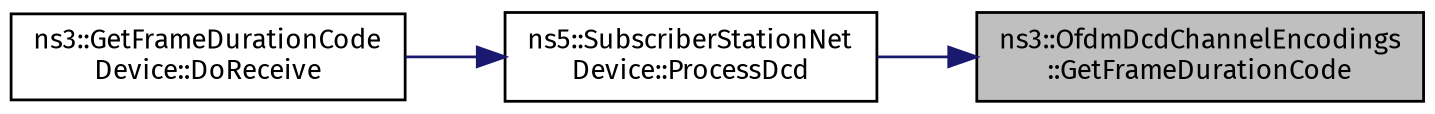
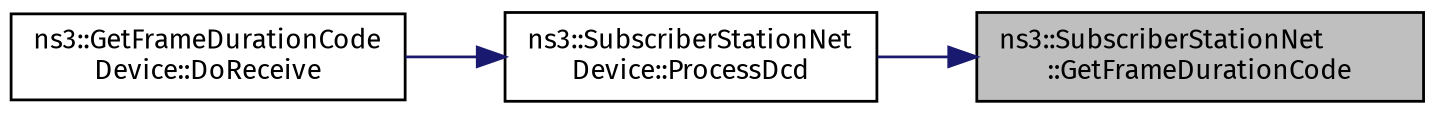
node "ns5::SubscriberStationNet Device::ProcessDcd": label "ns5::SubscriberStationNet Device::ProcessDcd" -> "ns3::SubscriberStationNet Device::ProcessDcd"
node "ns3::OfdmDcdChannelEncodings ::GetFrameDurationCode": label "ns3::OfdmDcdChannelEncodings ::GetFrameDurationCode" -> "ns3::SubscriberStationNet ::GetFrameDurationCode"
